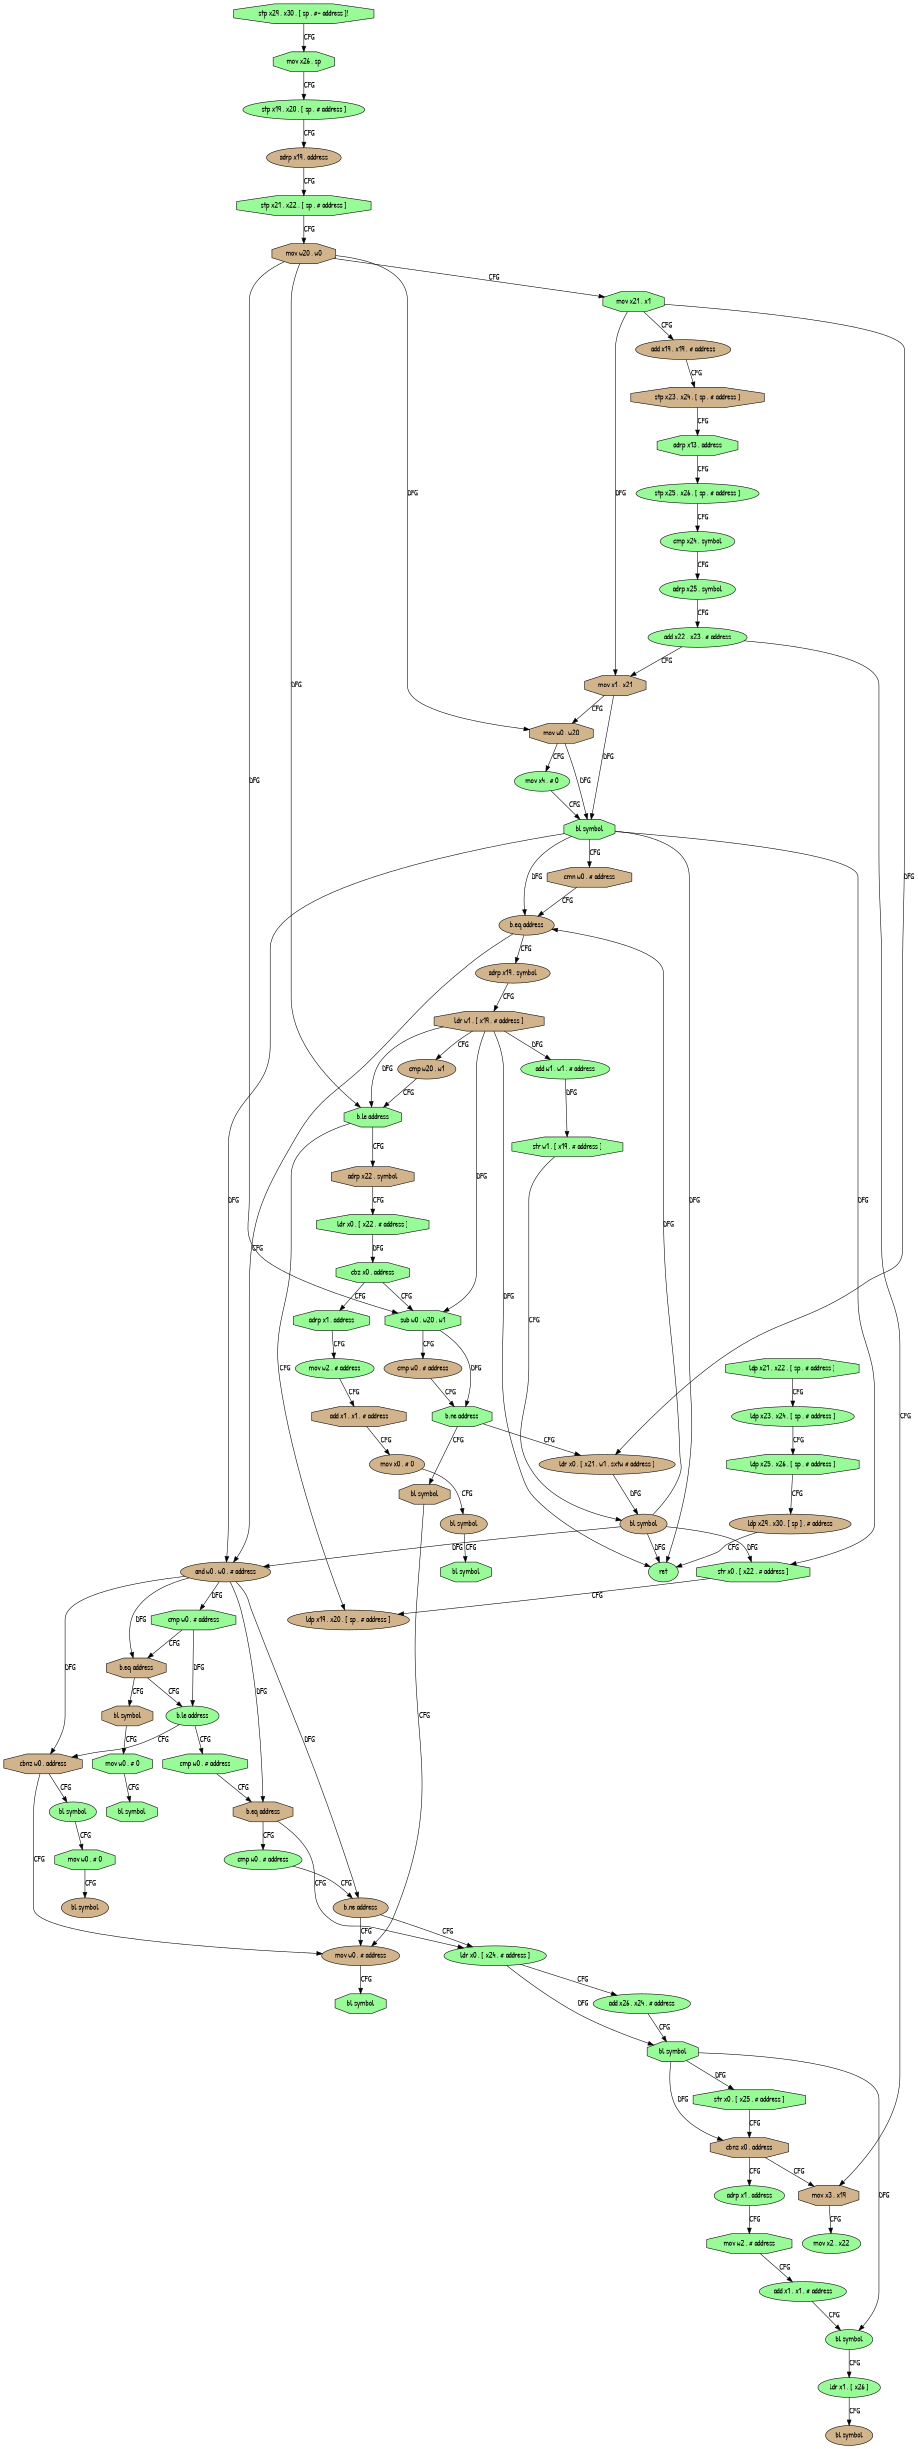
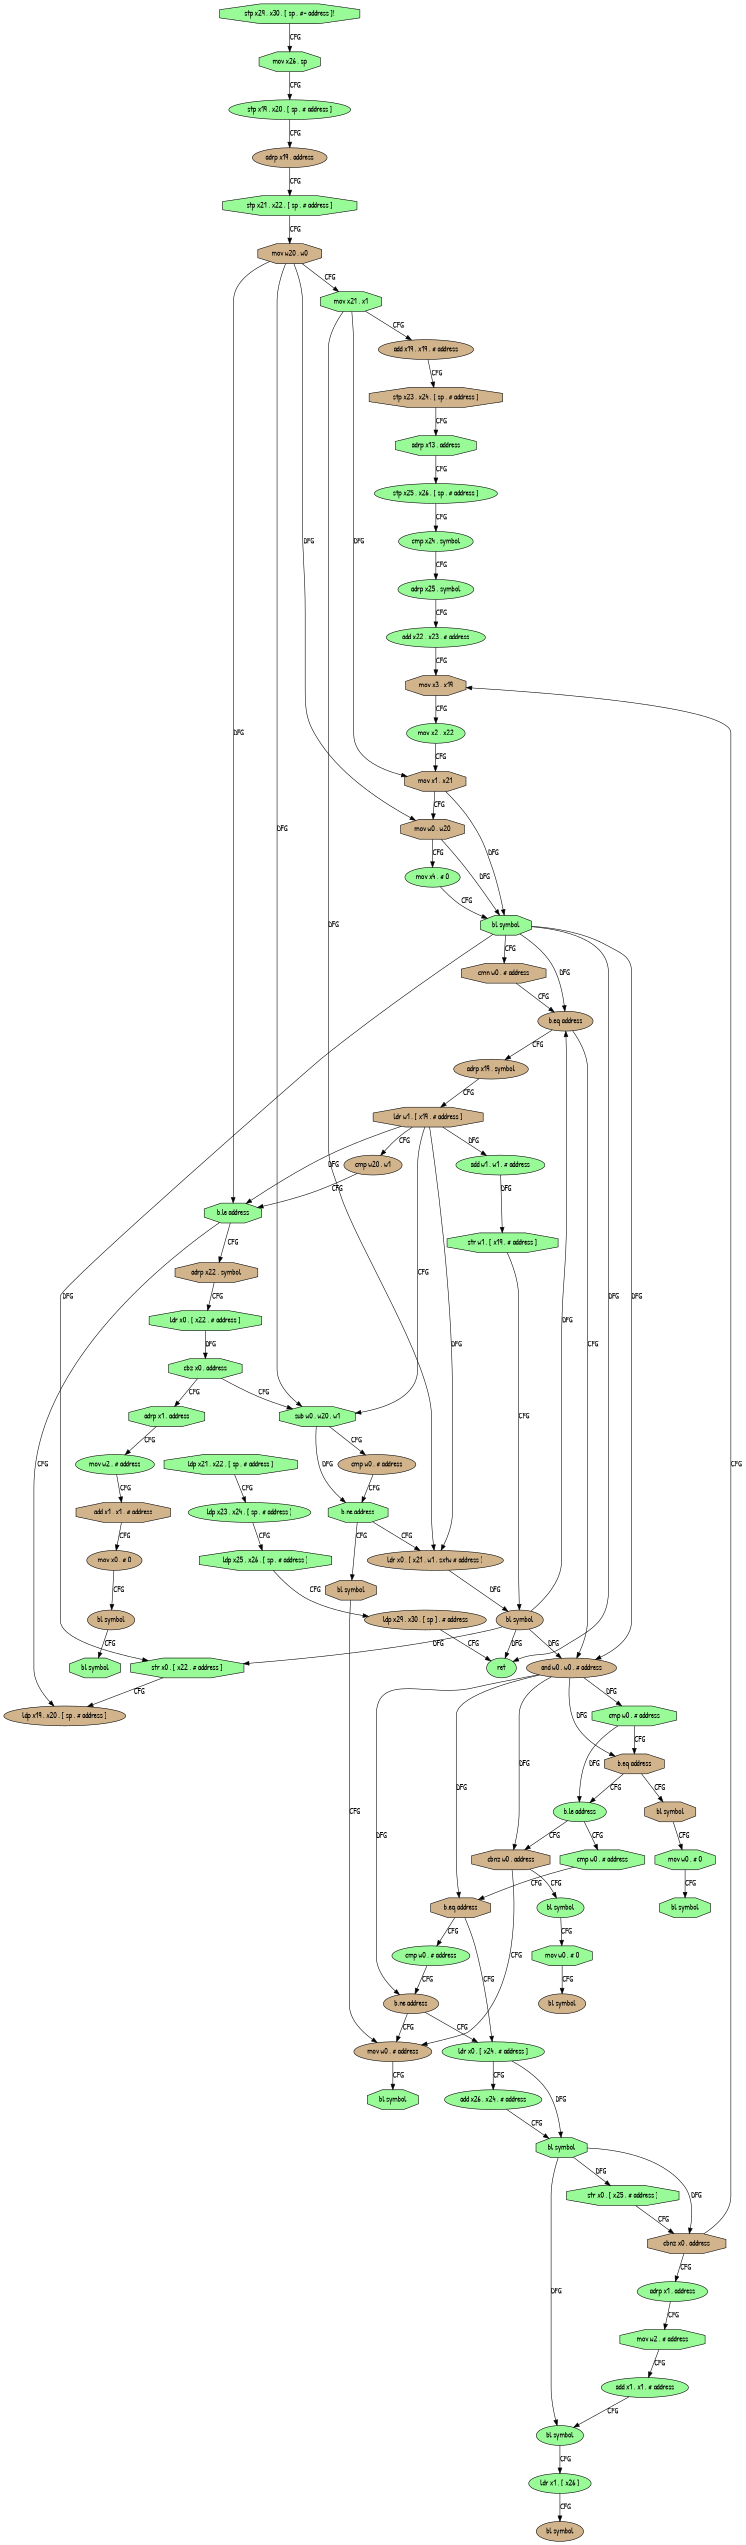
edge "add x22 , x23 , # address" -> "mov x1 , x21": now "mov x2 , x22" -> "mov x1 , x21"
edge "ldr w1 , [ x19 , # address ]" -> "sub w0 , w20 , w1": label "DFG" -> "CFG"
edge "ldr w1 , [ x19 , # address ]" -> "ret": now "ldr w1 , [ x19 , # address ]" -> "ldr x0 , [ x21 , w1 , sxtw # address ]"
